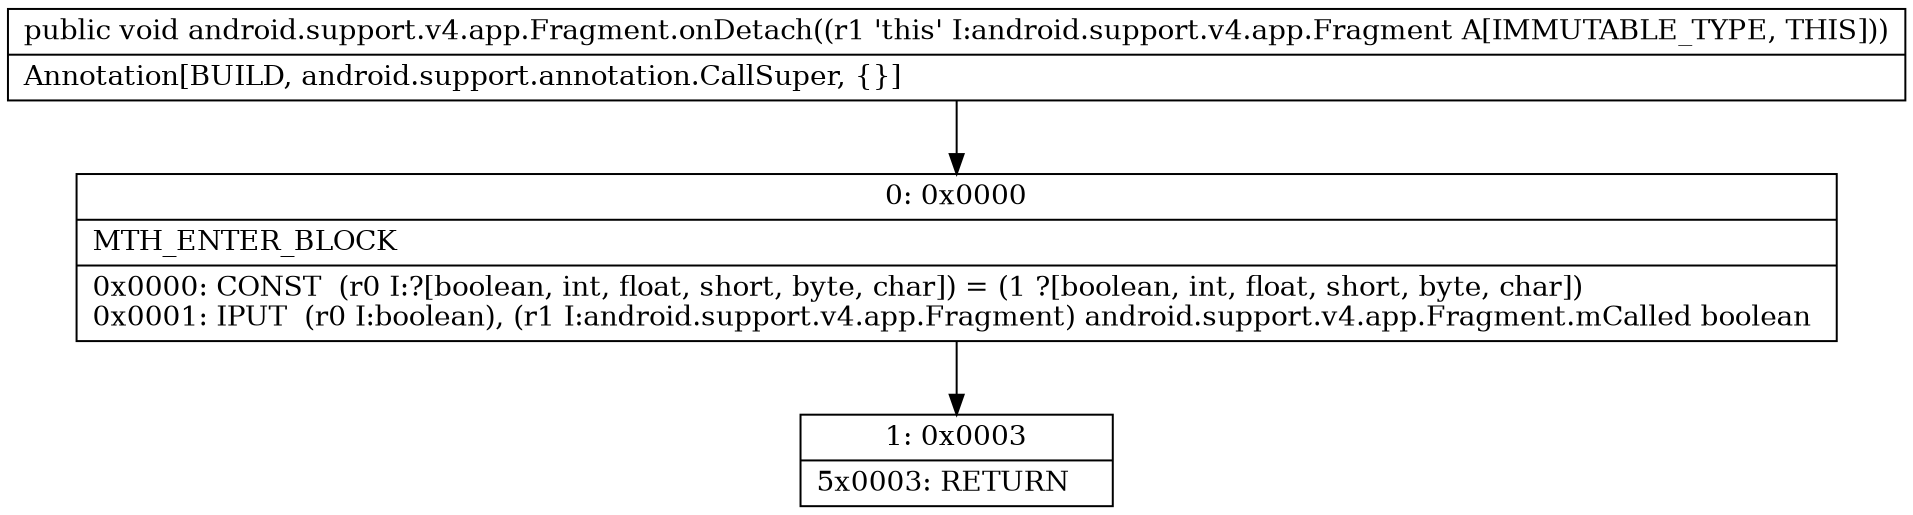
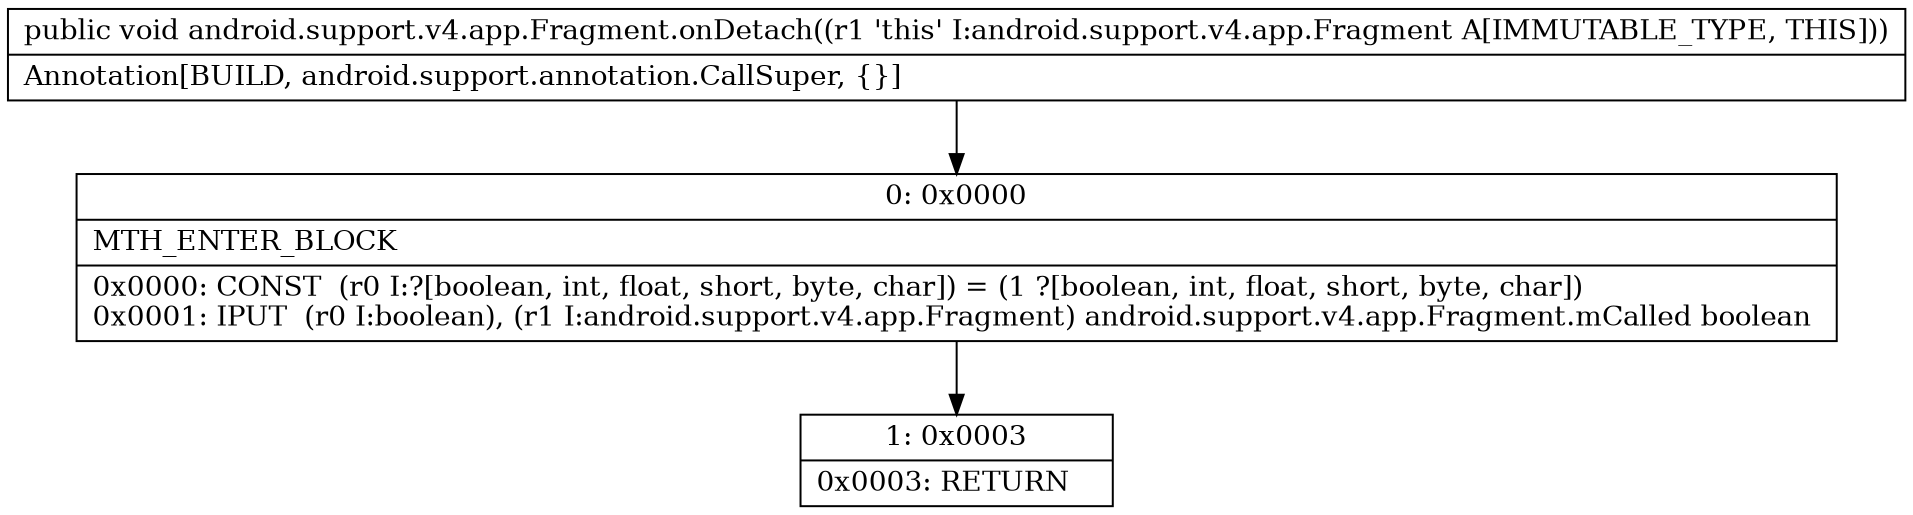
node "1: 0x0003": text "5x0003: RETURN" -> "0x0003: RETURN"
